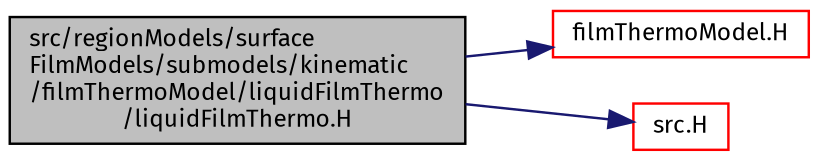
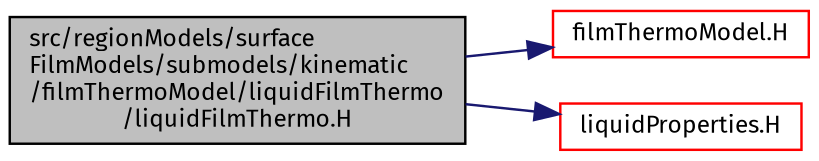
node "src.H": label "src.H" -> "liquidProperties.H"
